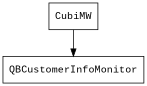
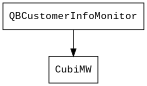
edge "CubiMW" -> "QBCustomerInfoMonitor": reversed
